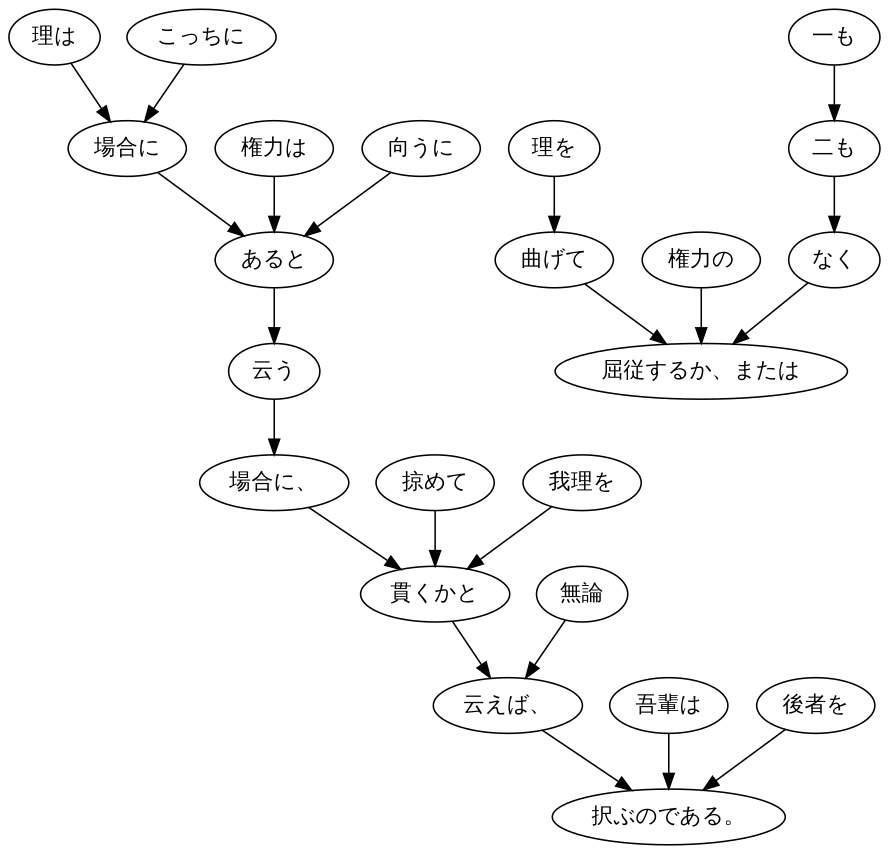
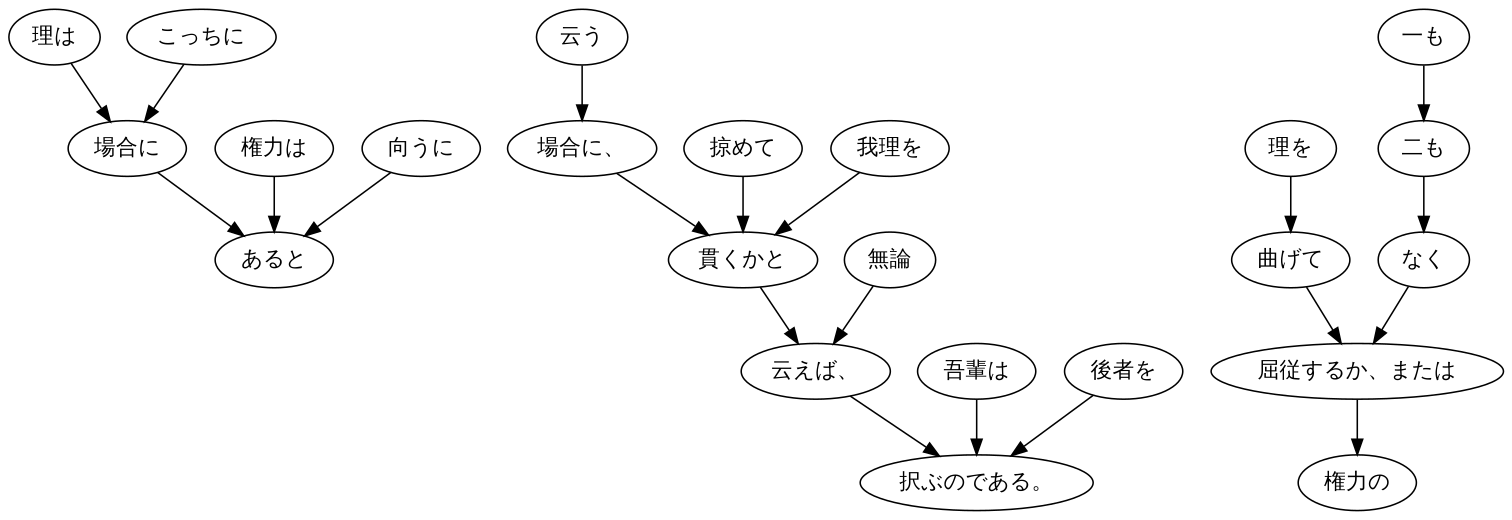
edge "あると" -> "云う": removed
edge "権力の" -> "屈従するか、または": reversed
